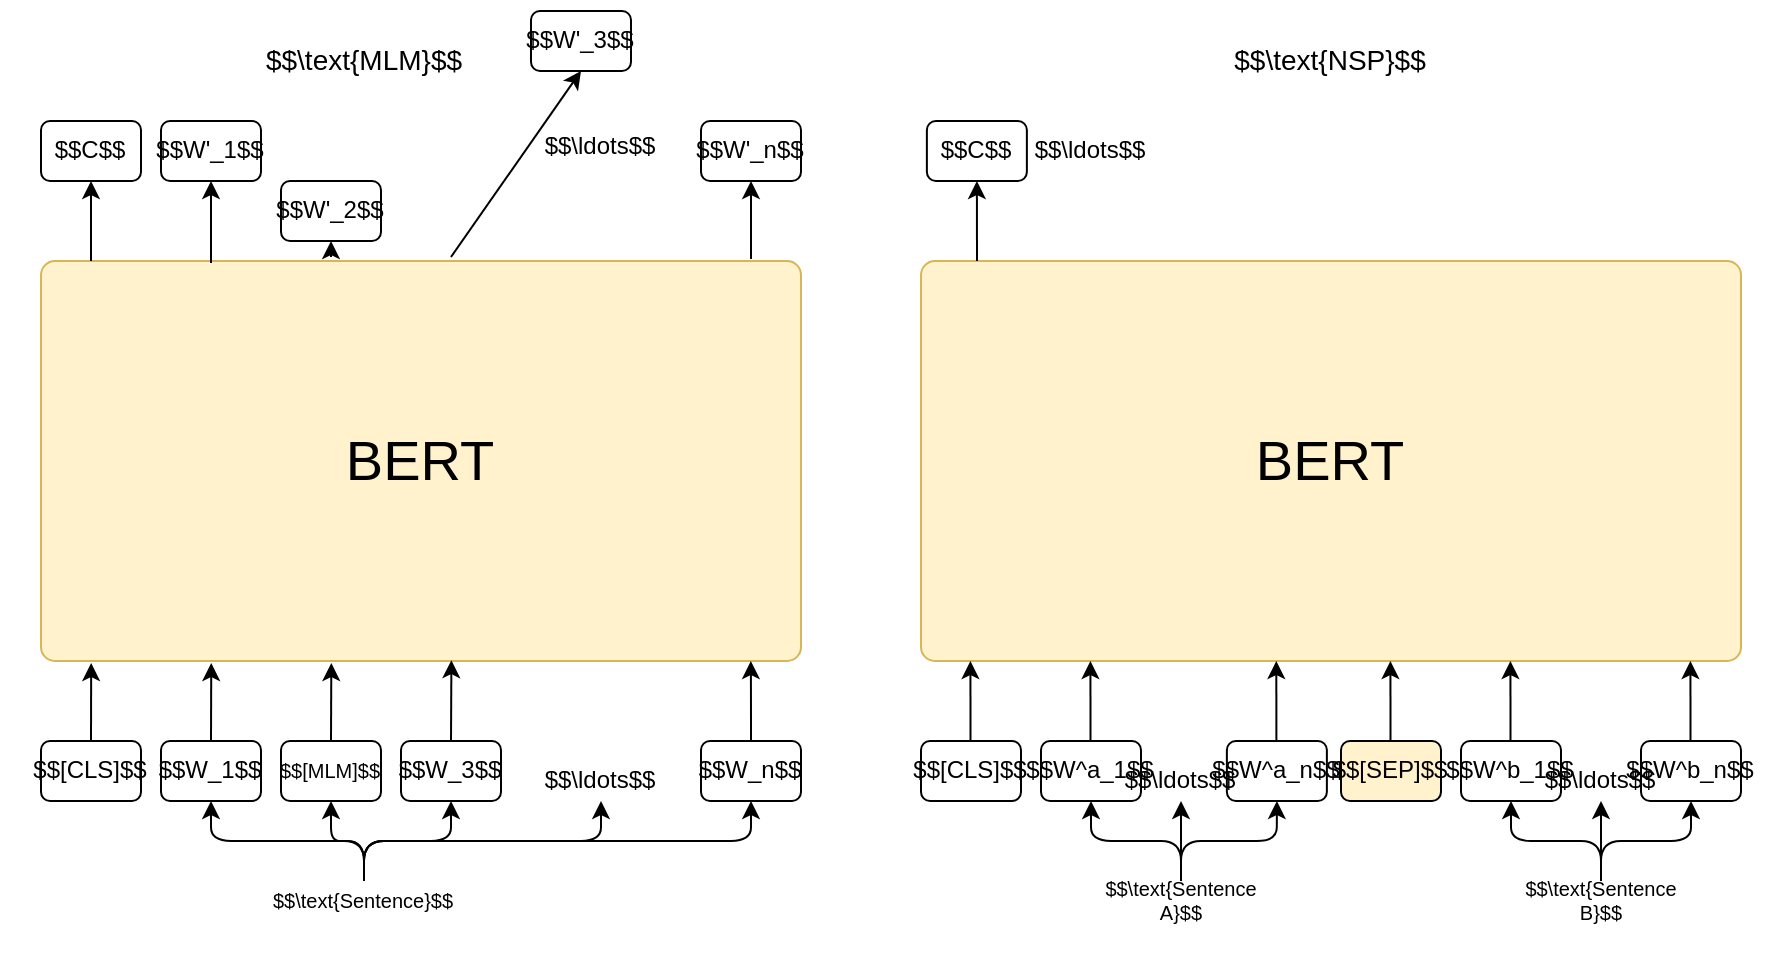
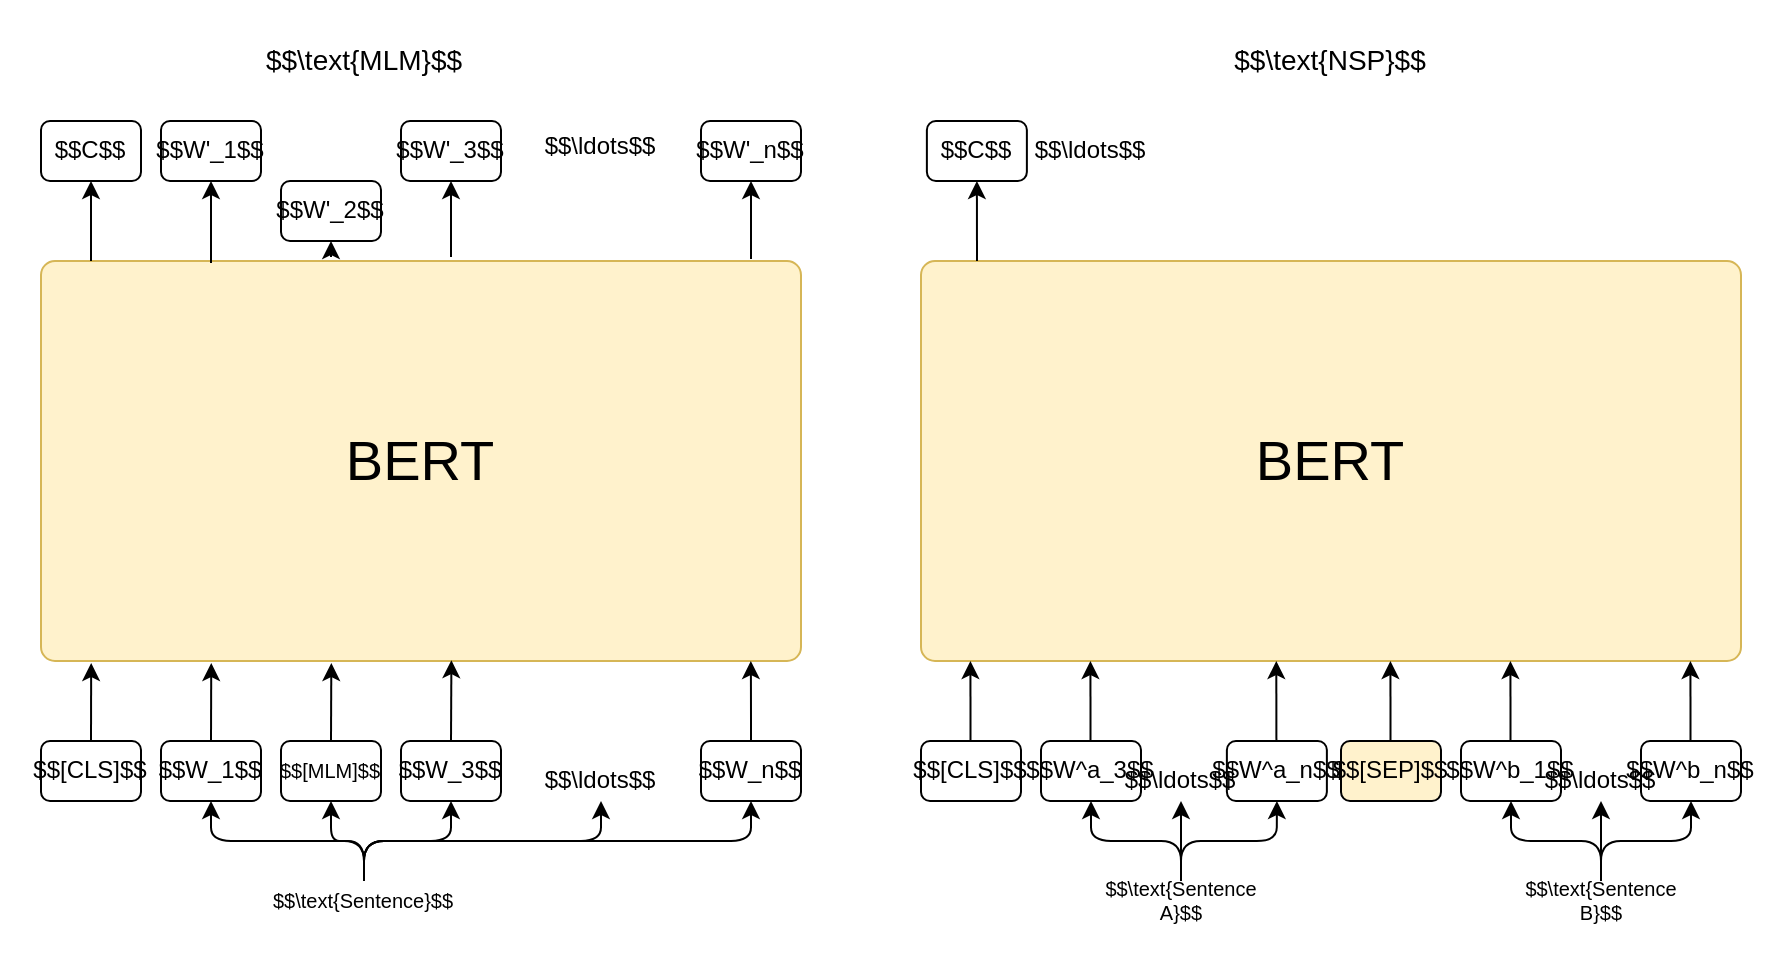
node "$$W'_3$$": moved (581, 41) -> (451, 151)
node "$$W^a_1$$": label "$$W^a_1$$" -> "$$W^a_3$$"
